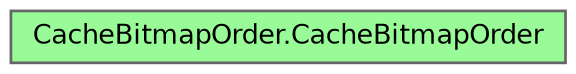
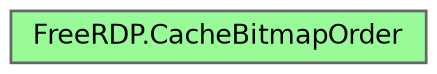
node "CacheBitmapOrder.CacheBitmapOrder": label "CacheBitmapOrder.CacheBitmapOrder" -> "FreeRDP.CacheBitmapOrder"
